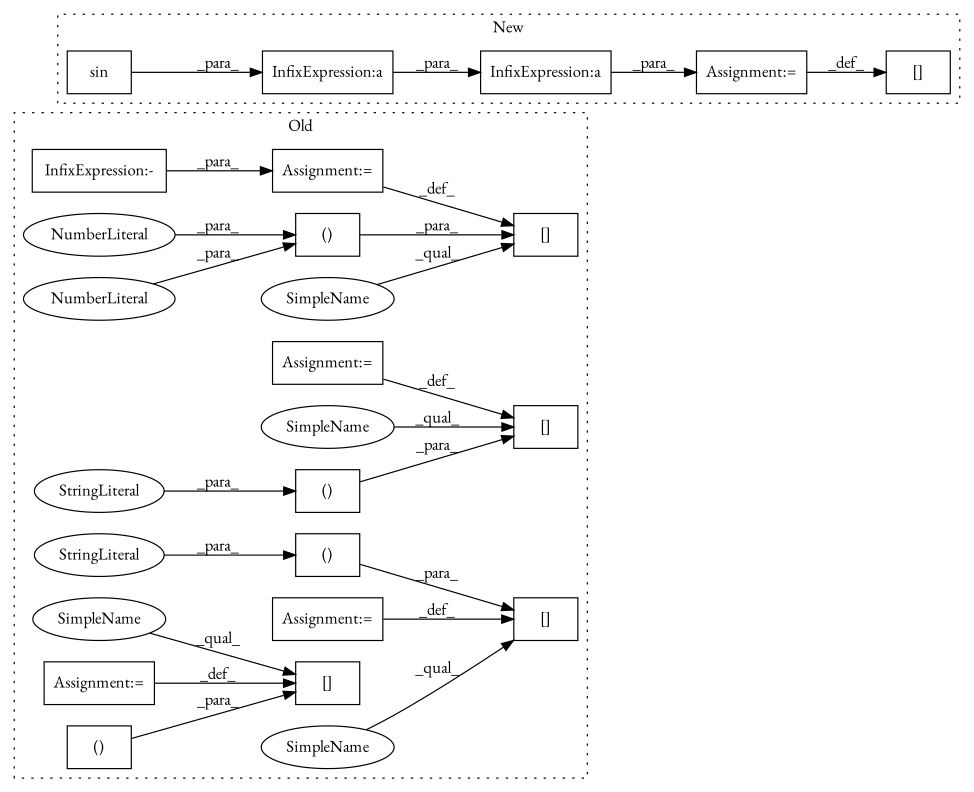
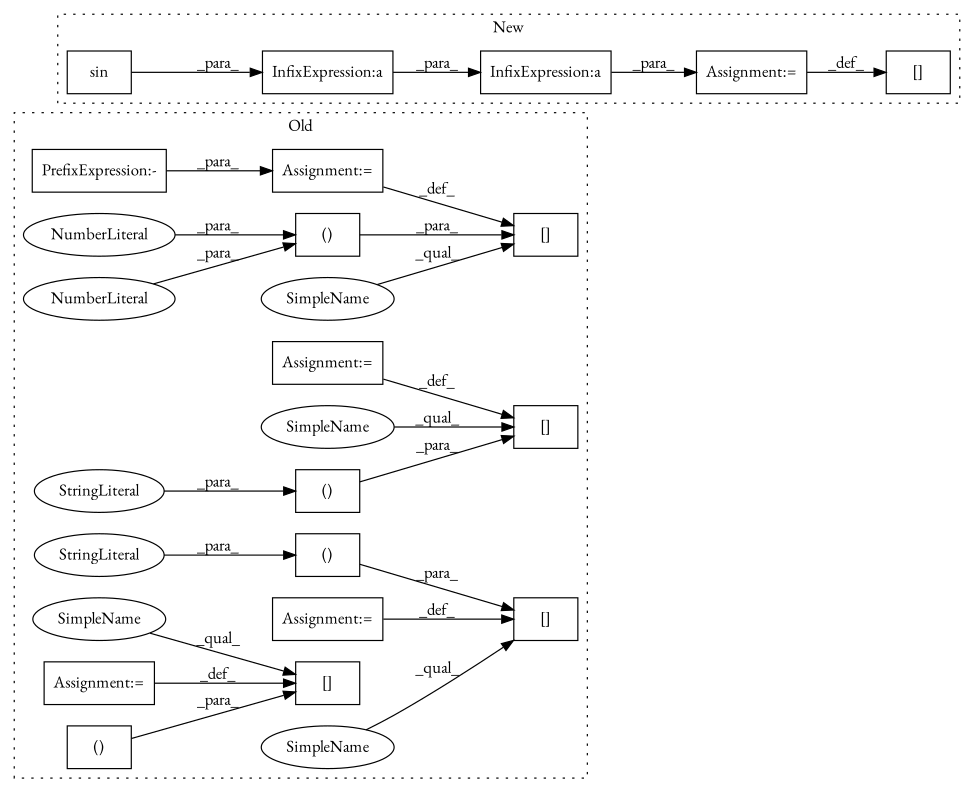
node "InfixExpression:-": label "InfixExpression:-" -> "PrefixExpression:-"
